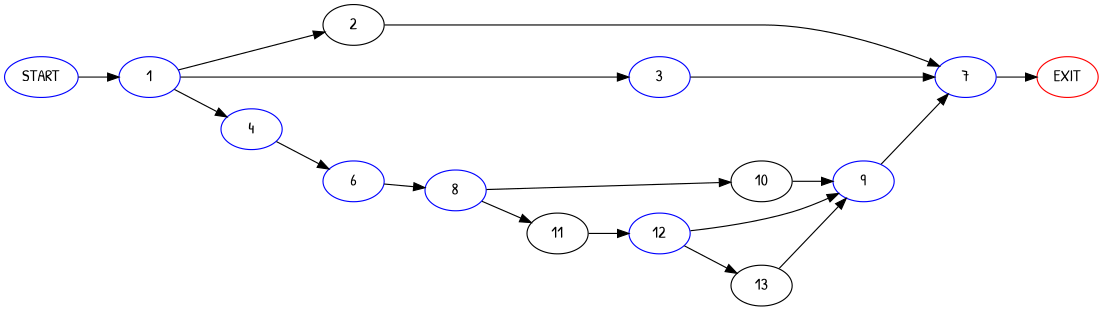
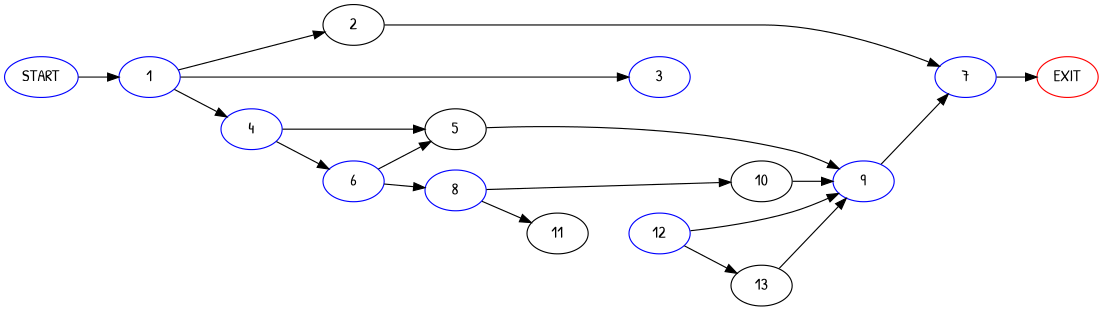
edge "3" -> "7": removed
node "5": added
edge "11" -> "12": removed
